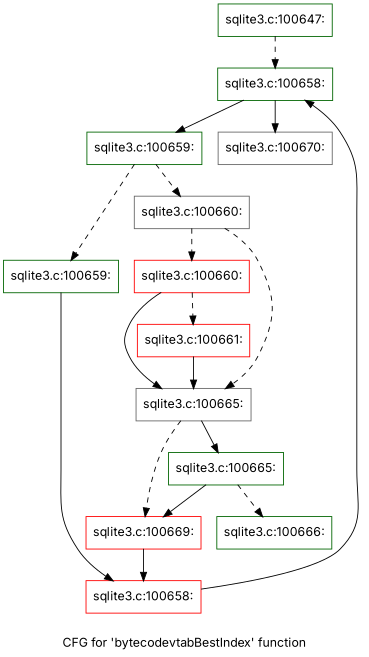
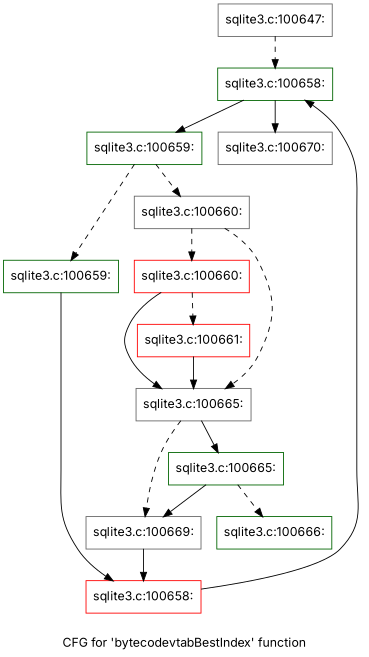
node "sqlite3.c:100647:": color darkgreen -> gray40
node "sqlite3.c:100669:": color red -> gray40
